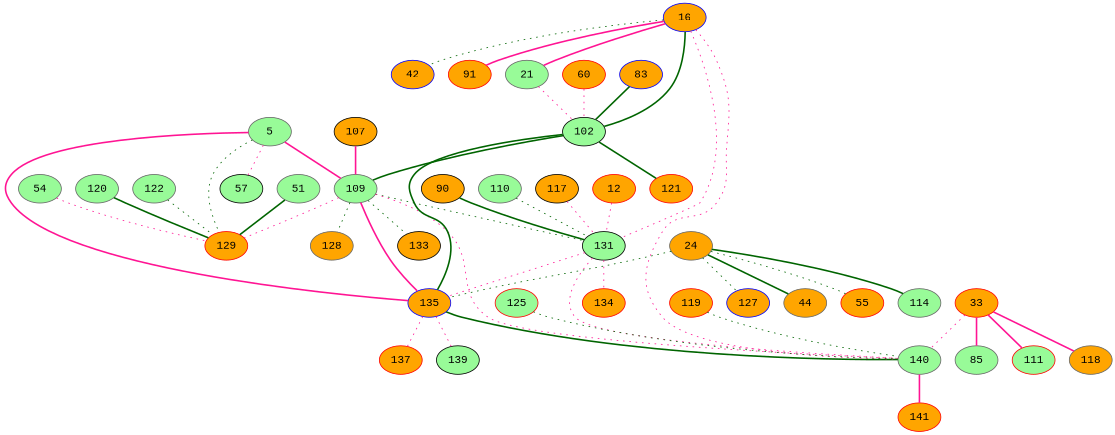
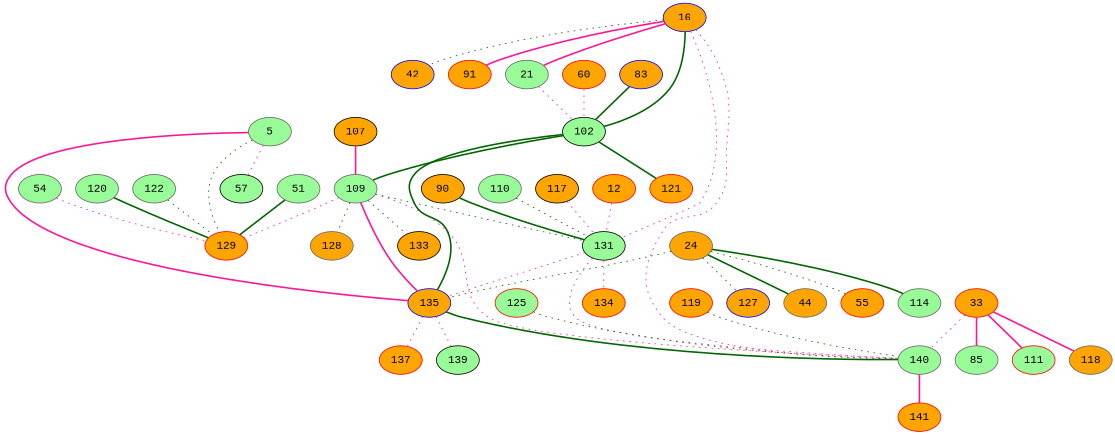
edge "5" -- "109": removed
